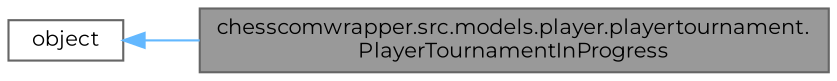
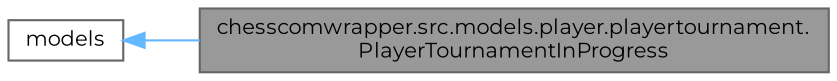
node "object": label "object" -> "models"
